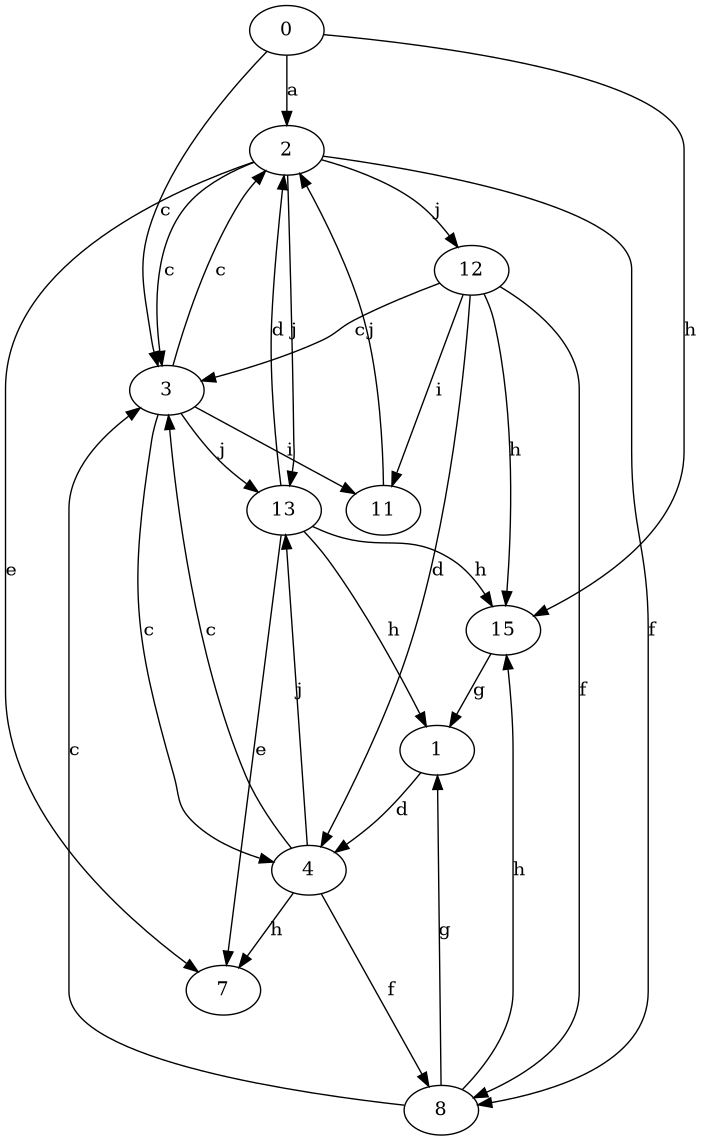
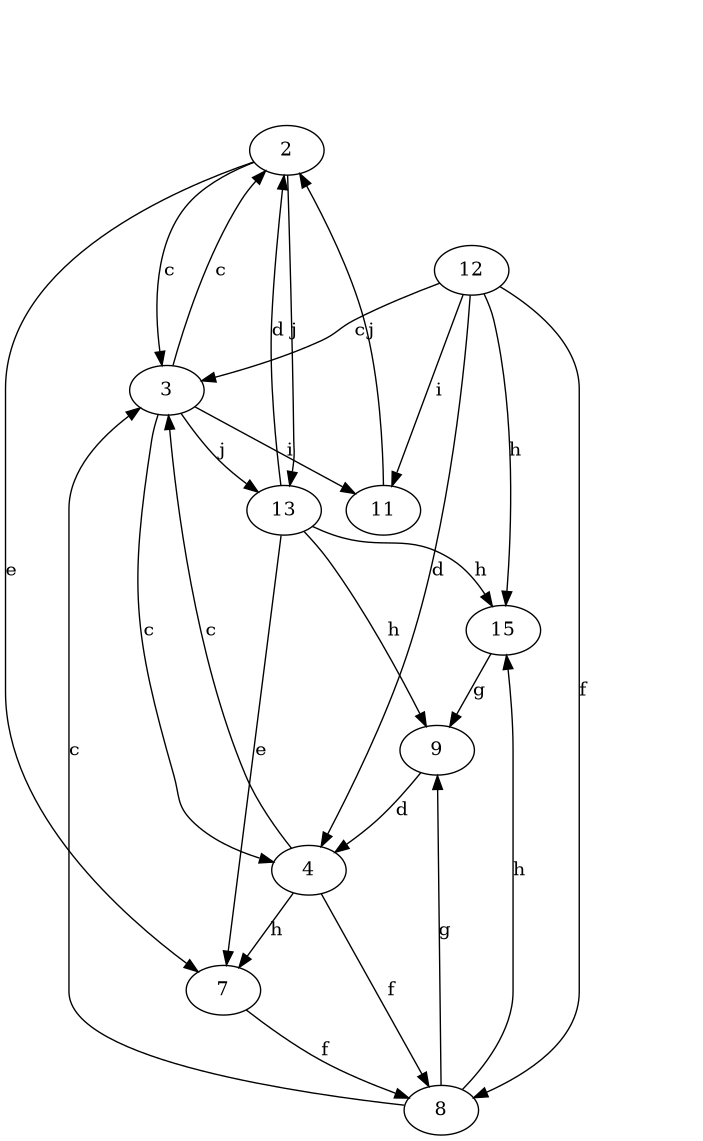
node "0": removed
edge "2" -> "12": removed, label "j"
edge "2" -> "8": now "7" -> "8"
edge "4" -> "13": removed, label "j"
node "1": label "1" -> "9"
